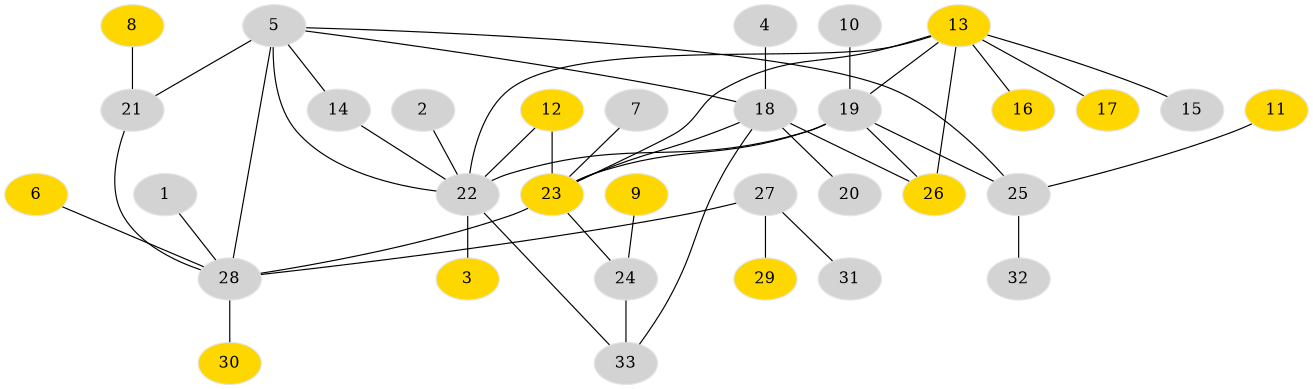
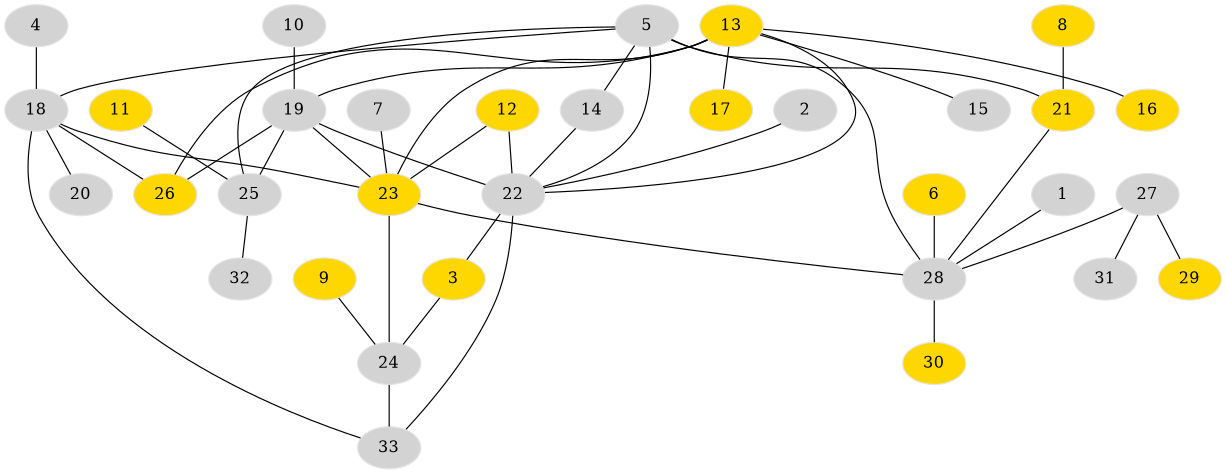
node "21": fillcolor lightgrey -> gold
edge "3" -- "24": added
